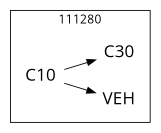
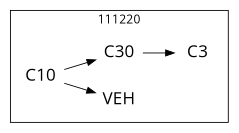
cluster "111280": label "111280" -> "111220"
node "C3": added
